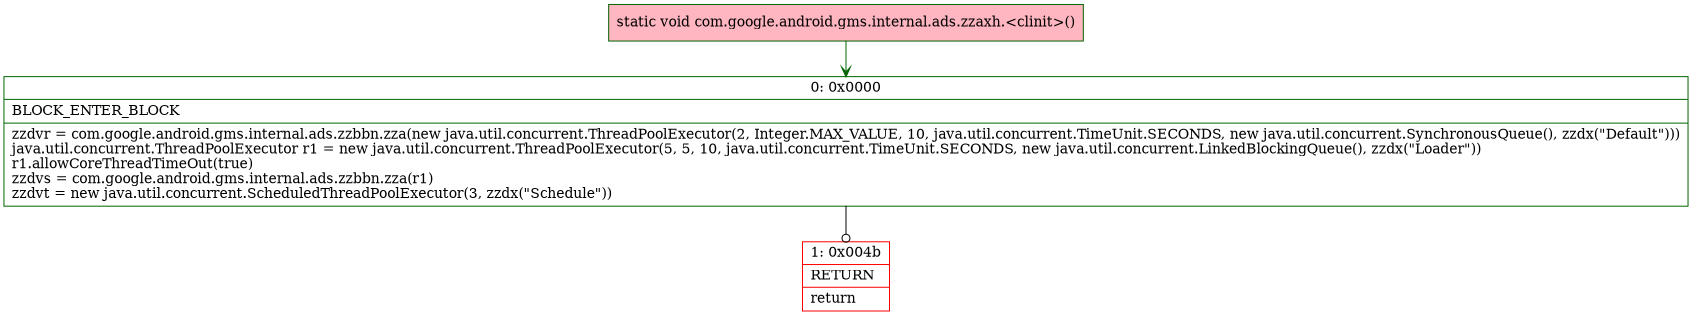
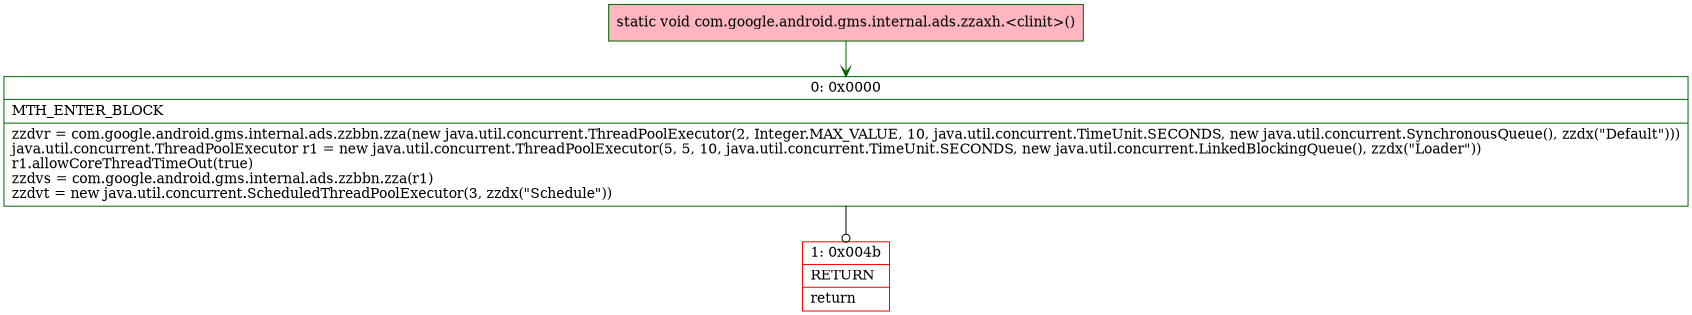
node "0: 0x0000": text "BLOCK_ENTER_BLOCK" -> "MTH_ENTER_BLOCK"
